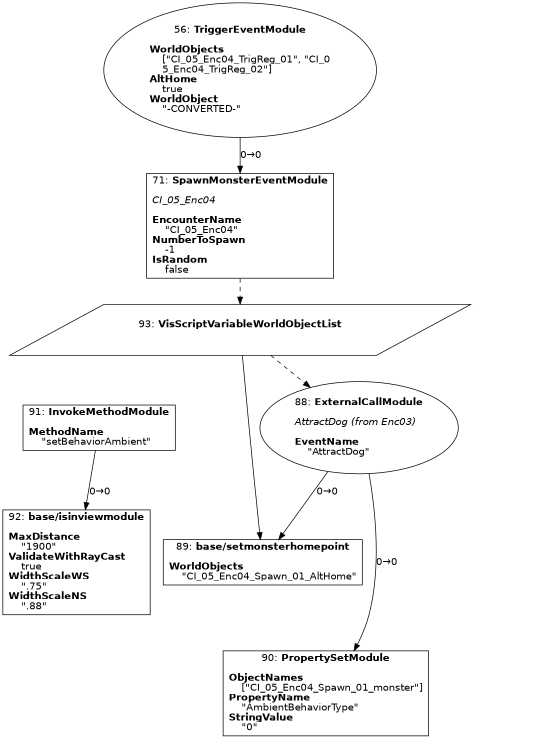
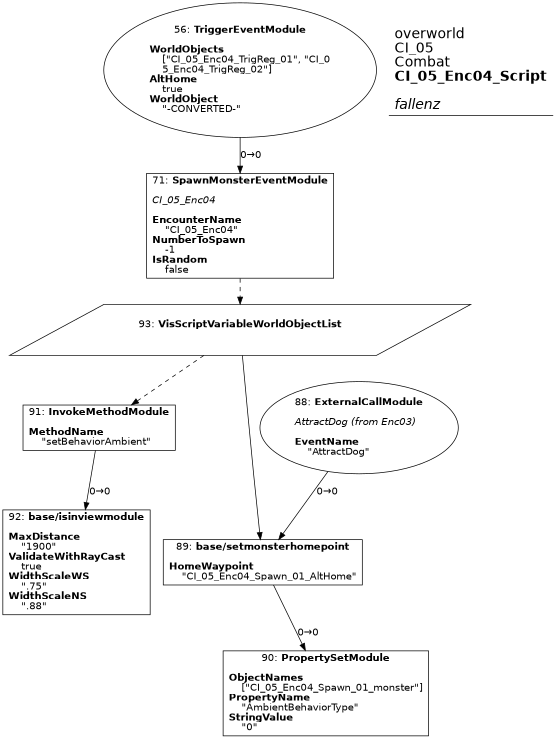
node "overworld": added
edge "93:" -> "88:": now "93:" -> "91:"
edge "88:" -> "90:": now "89:" -> "90:"
node "89:": text "WorldObjects" -> "HomeWaypoint"
